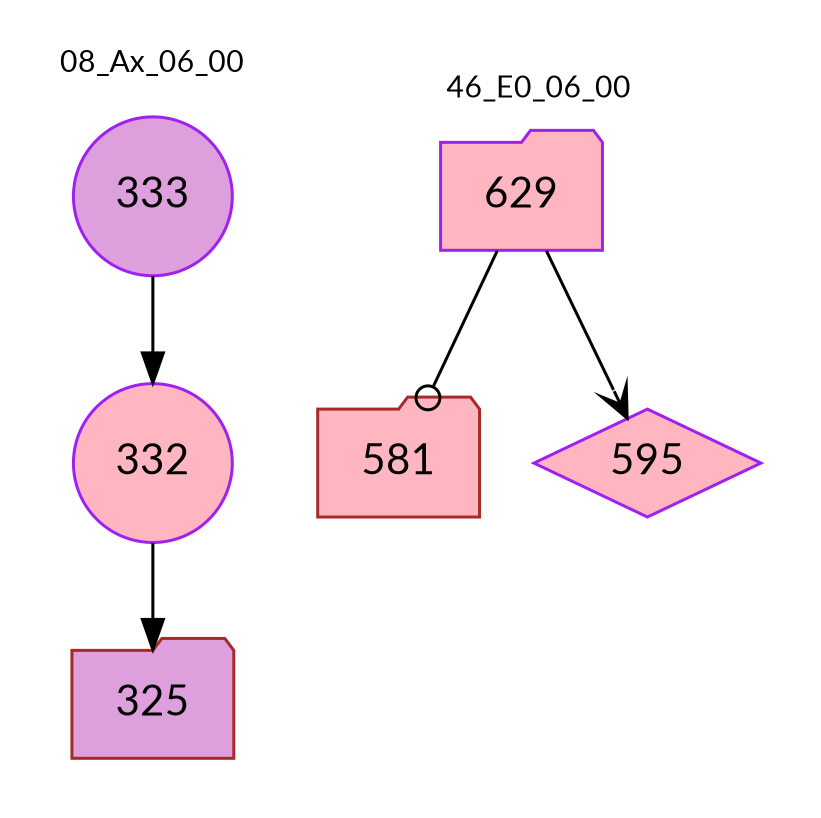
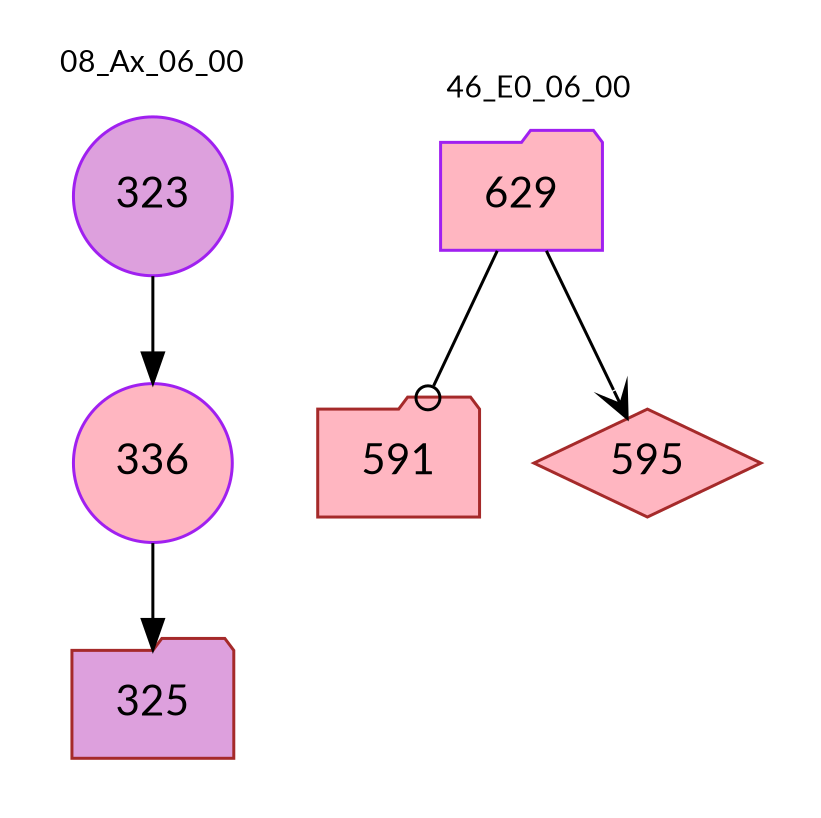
node "333": label "333" -> "323"
node "332": label "332" -> "336"
node "581": label "581" -> "591"
node "595": color purple -> brown
